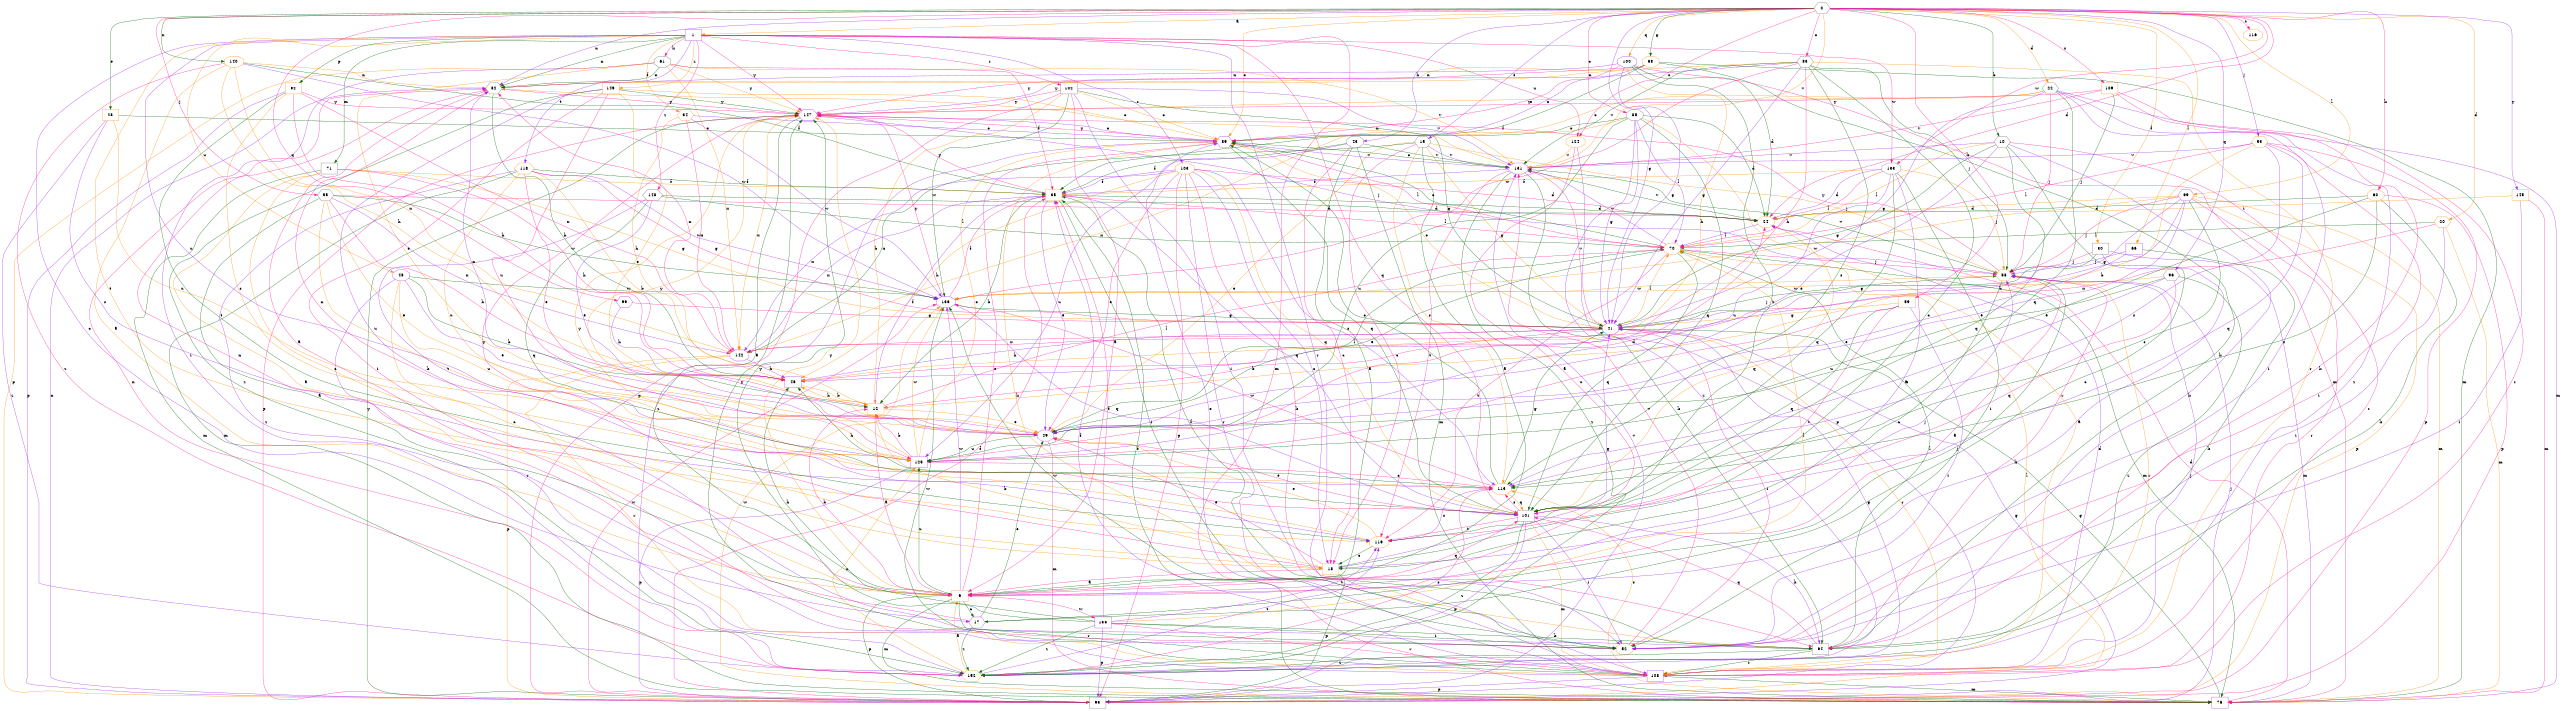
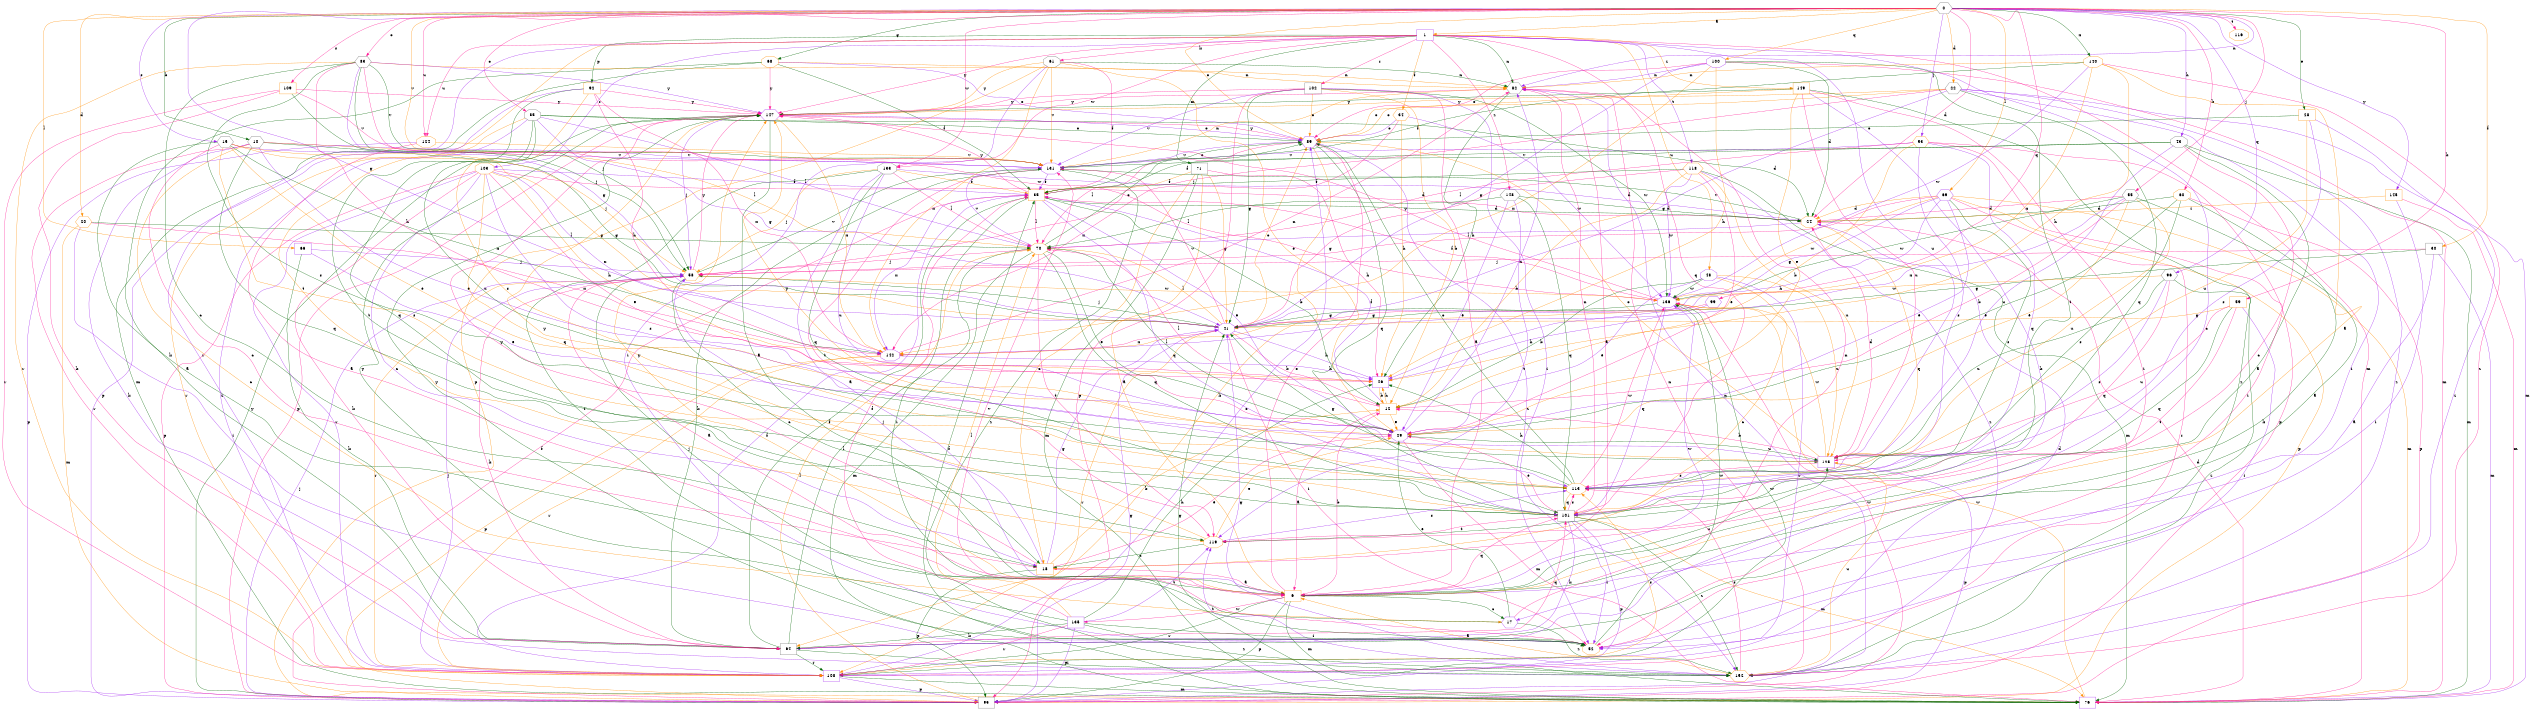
edge "85" -> "142": now "100" -> "142"
edge "10" -> "17": color darkgreen -> darkorange
edge "95" -> "131": removed, label "v"
